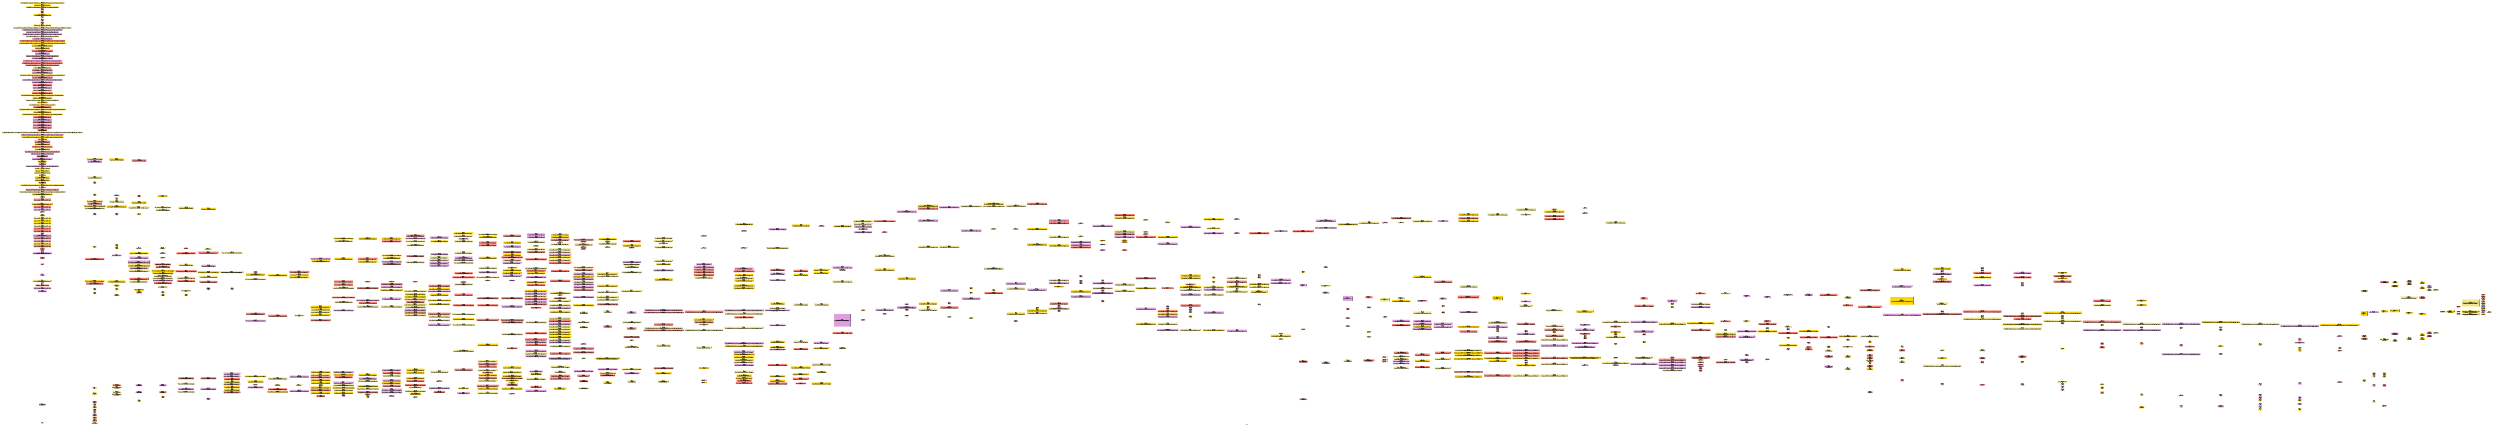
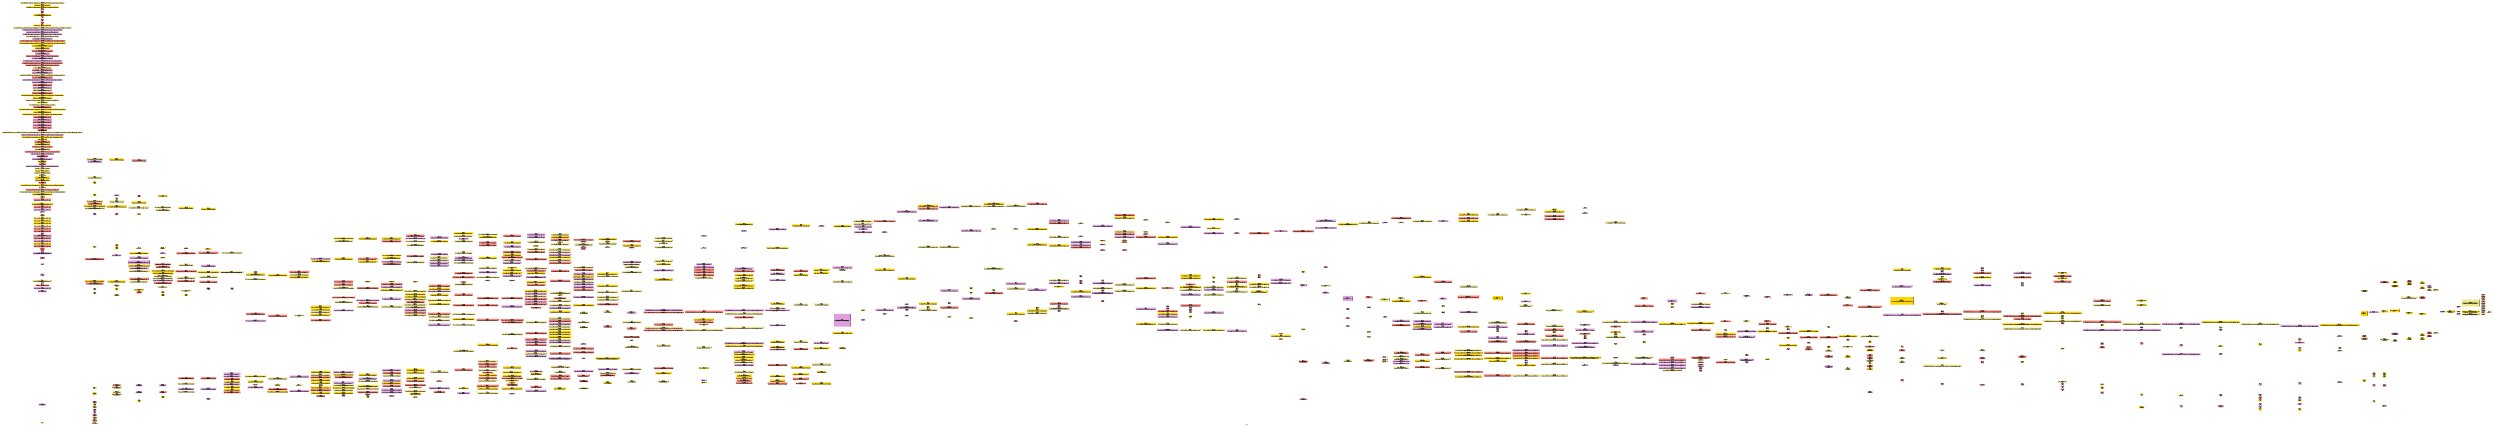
node "NodeID: 272": fillcolor salmon -> gold
